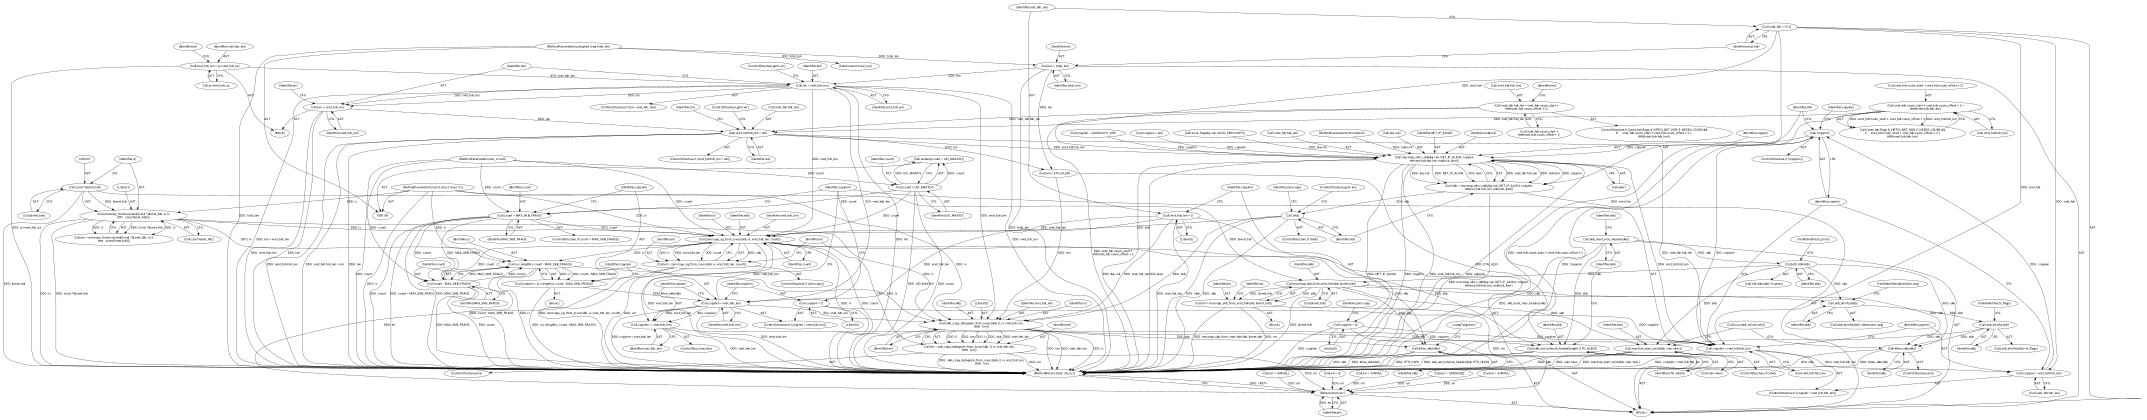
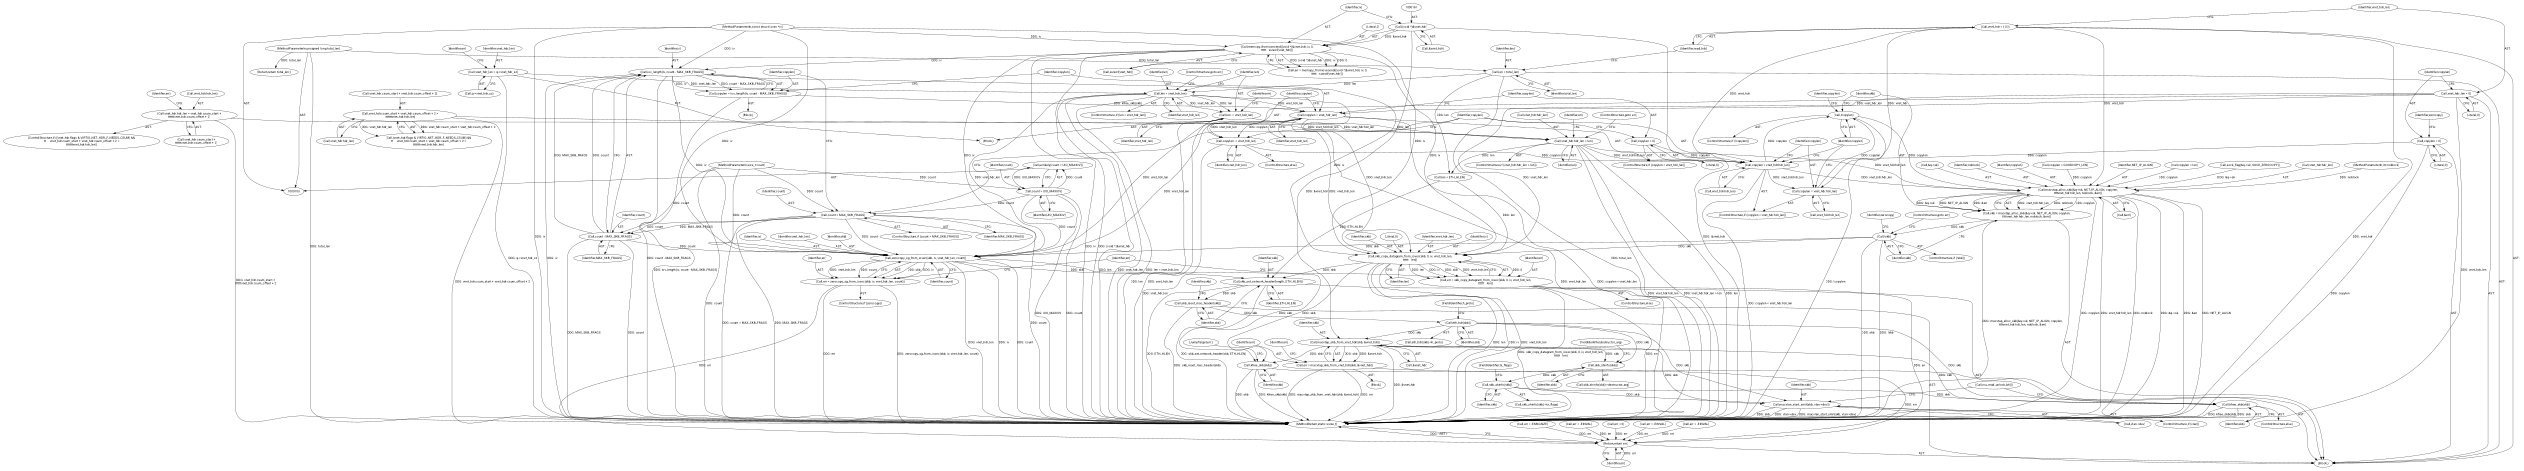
edge "(Call,zerocopy_sg_from_iovec(skb, iv, vnet_hdr_len, count))" -> "(Call,iov_length(iv, count - MAX_SKB_FRAGS))": reversed
edge "(Call,skb_reset_mac_header(skb))" -> "(Call,skb_set_network_header(length, ETH_HLEN))": reversed
